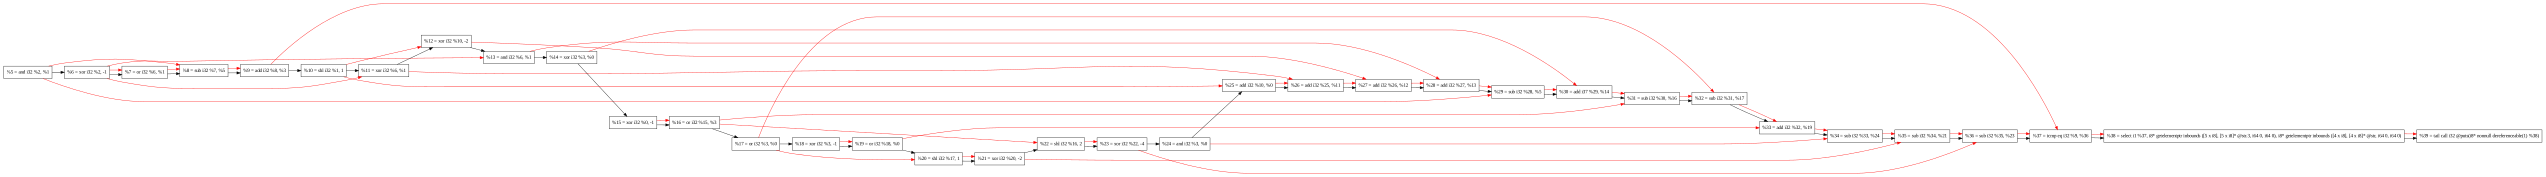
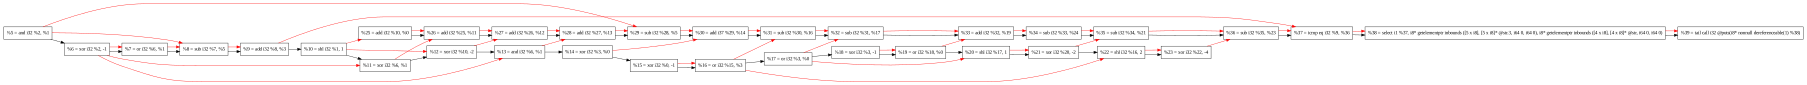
node "%24 = and i32 %3, %0": removed
